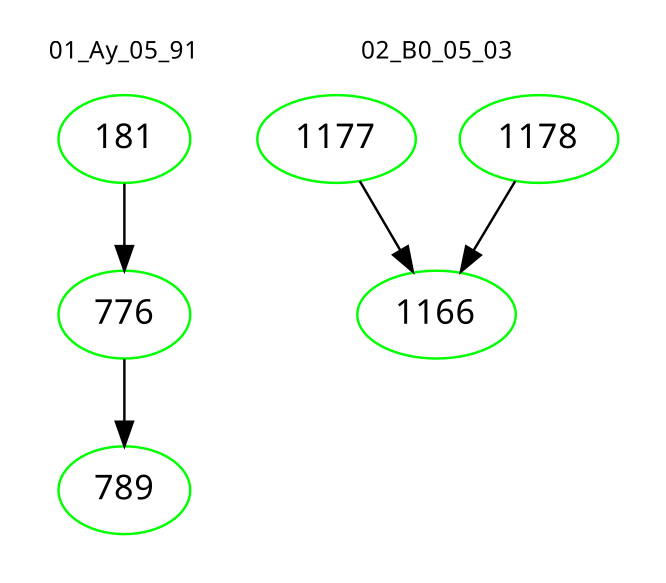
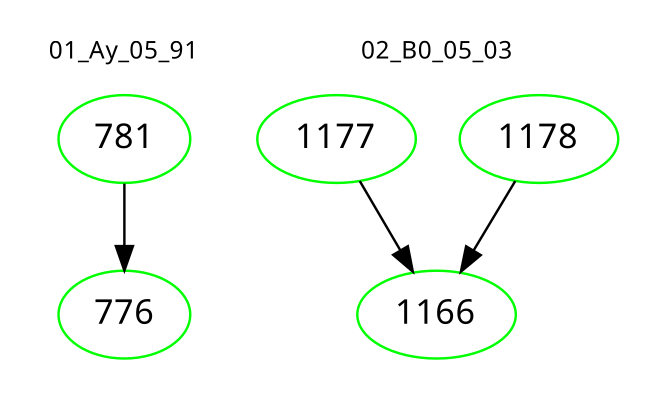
node "181": label "181" -> "781"
node "789": removed
